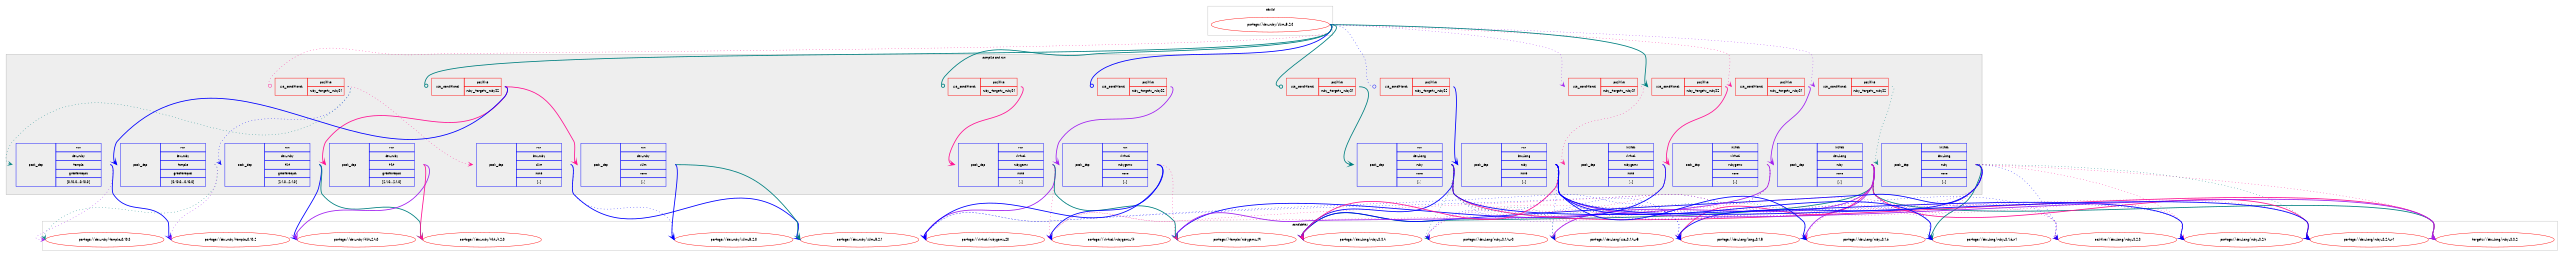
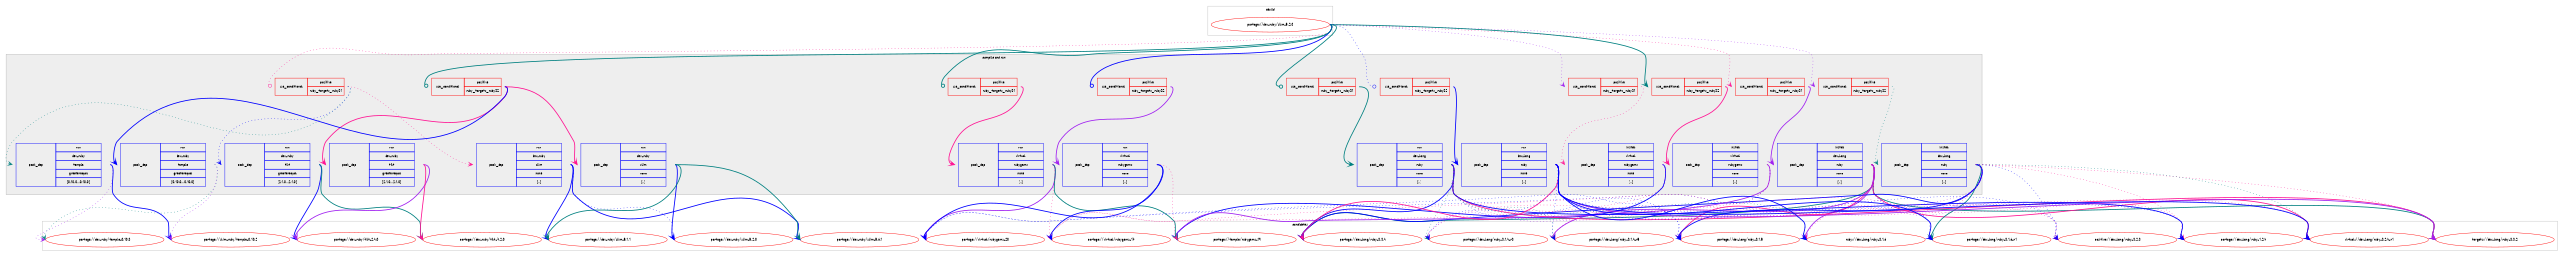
node "portage://dev-ruby/temple-0.10.2": label "portage://dev-ruby/temple-0.10.2" -> "portage://slim-ruby/temple-0.10.2"
node "portage://dev-ruby/slim-5.1.1": added
node "portage://dev-ruby/slim-5.2.1": label "portage://dev-ruby/slim-5.2.1" -> "portage://dev-ruby/slim-5.6.1"
node "portage://dev-lang/use-3.1.4-r5": label "portage://dev-lang/use-3.1.4-r5" -> "portage://dev-lang/ruby-3.1.4-r5"
node "portage://dev-lang/lang-3.1.5": label "portage://dev-lang/lang-3.1.5" -> "portage://dev-lang/ruby-3.1.5"
node "portage://dev-lang/ruby-3.1.6": label "portage://dev-lang/ruby-3.1.6" -> "ruby://dev-lang/ruby-3.1.6"
node "portage://dev-lang/ruby-3.2.4": label "portage://dev-lang/ruby-3.2.4" -> "portage://dev-lang/ruby-1.2.4"
node "portage://dev-lang/ruby-3.2.4-r1": label "portage://dev-lang/ruby-3.2.4-r1" -> "virtual://dev-lang/ruby-3.2.4-r1"
